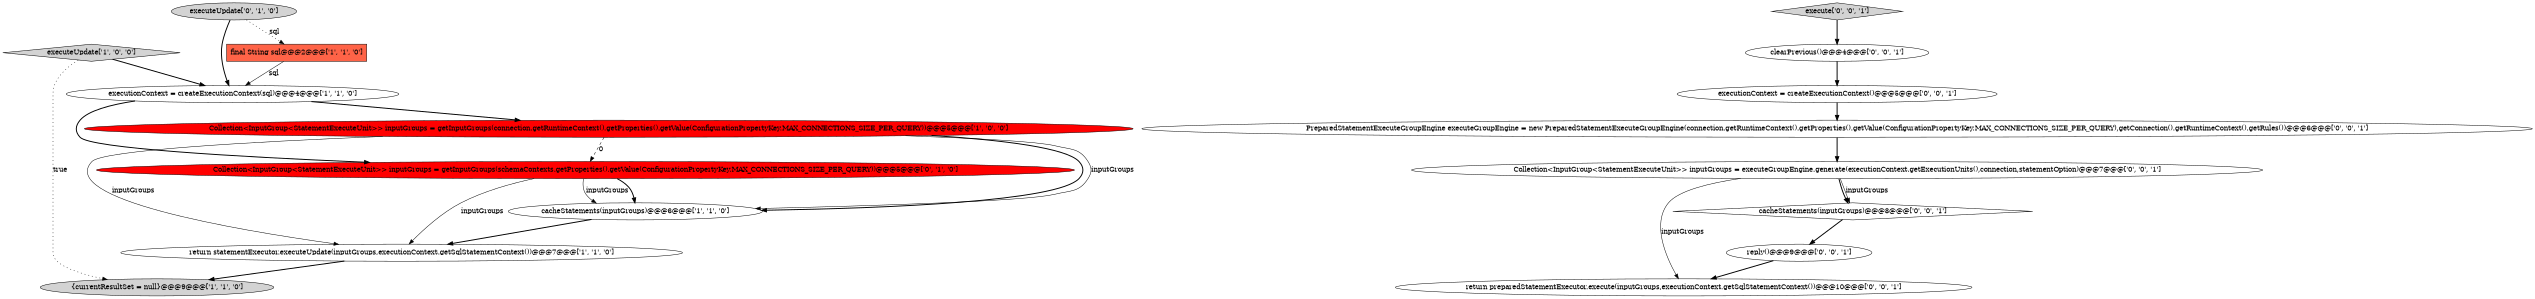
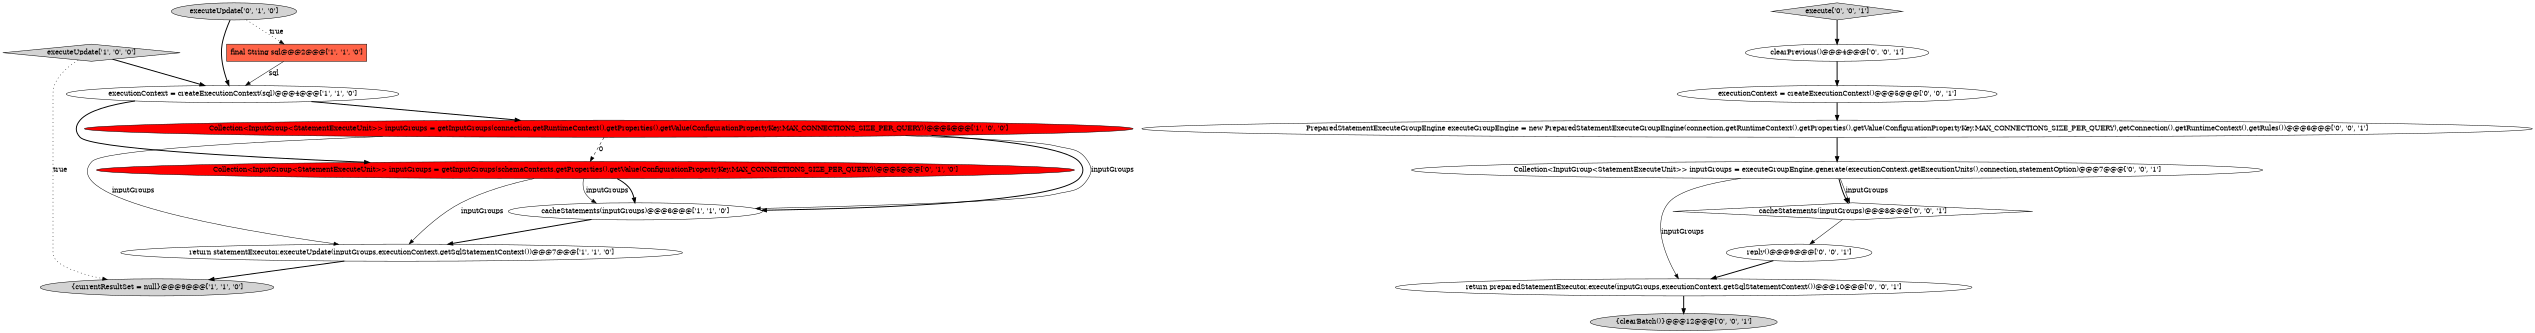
edge "executeUpdate['0', '1', '0']" -> "final String sql@@@2@@@['1', '1', '0']": label "sql" -> "true"
edge "cacheStatements(inputGroups)@@@8@@@['0', '0', '1']" -> "reply()@@@9@@@['0', '0', '1']": style bold -> solid
node "{clearBatch()}@@@12@@@['0', '0', '1']": added
